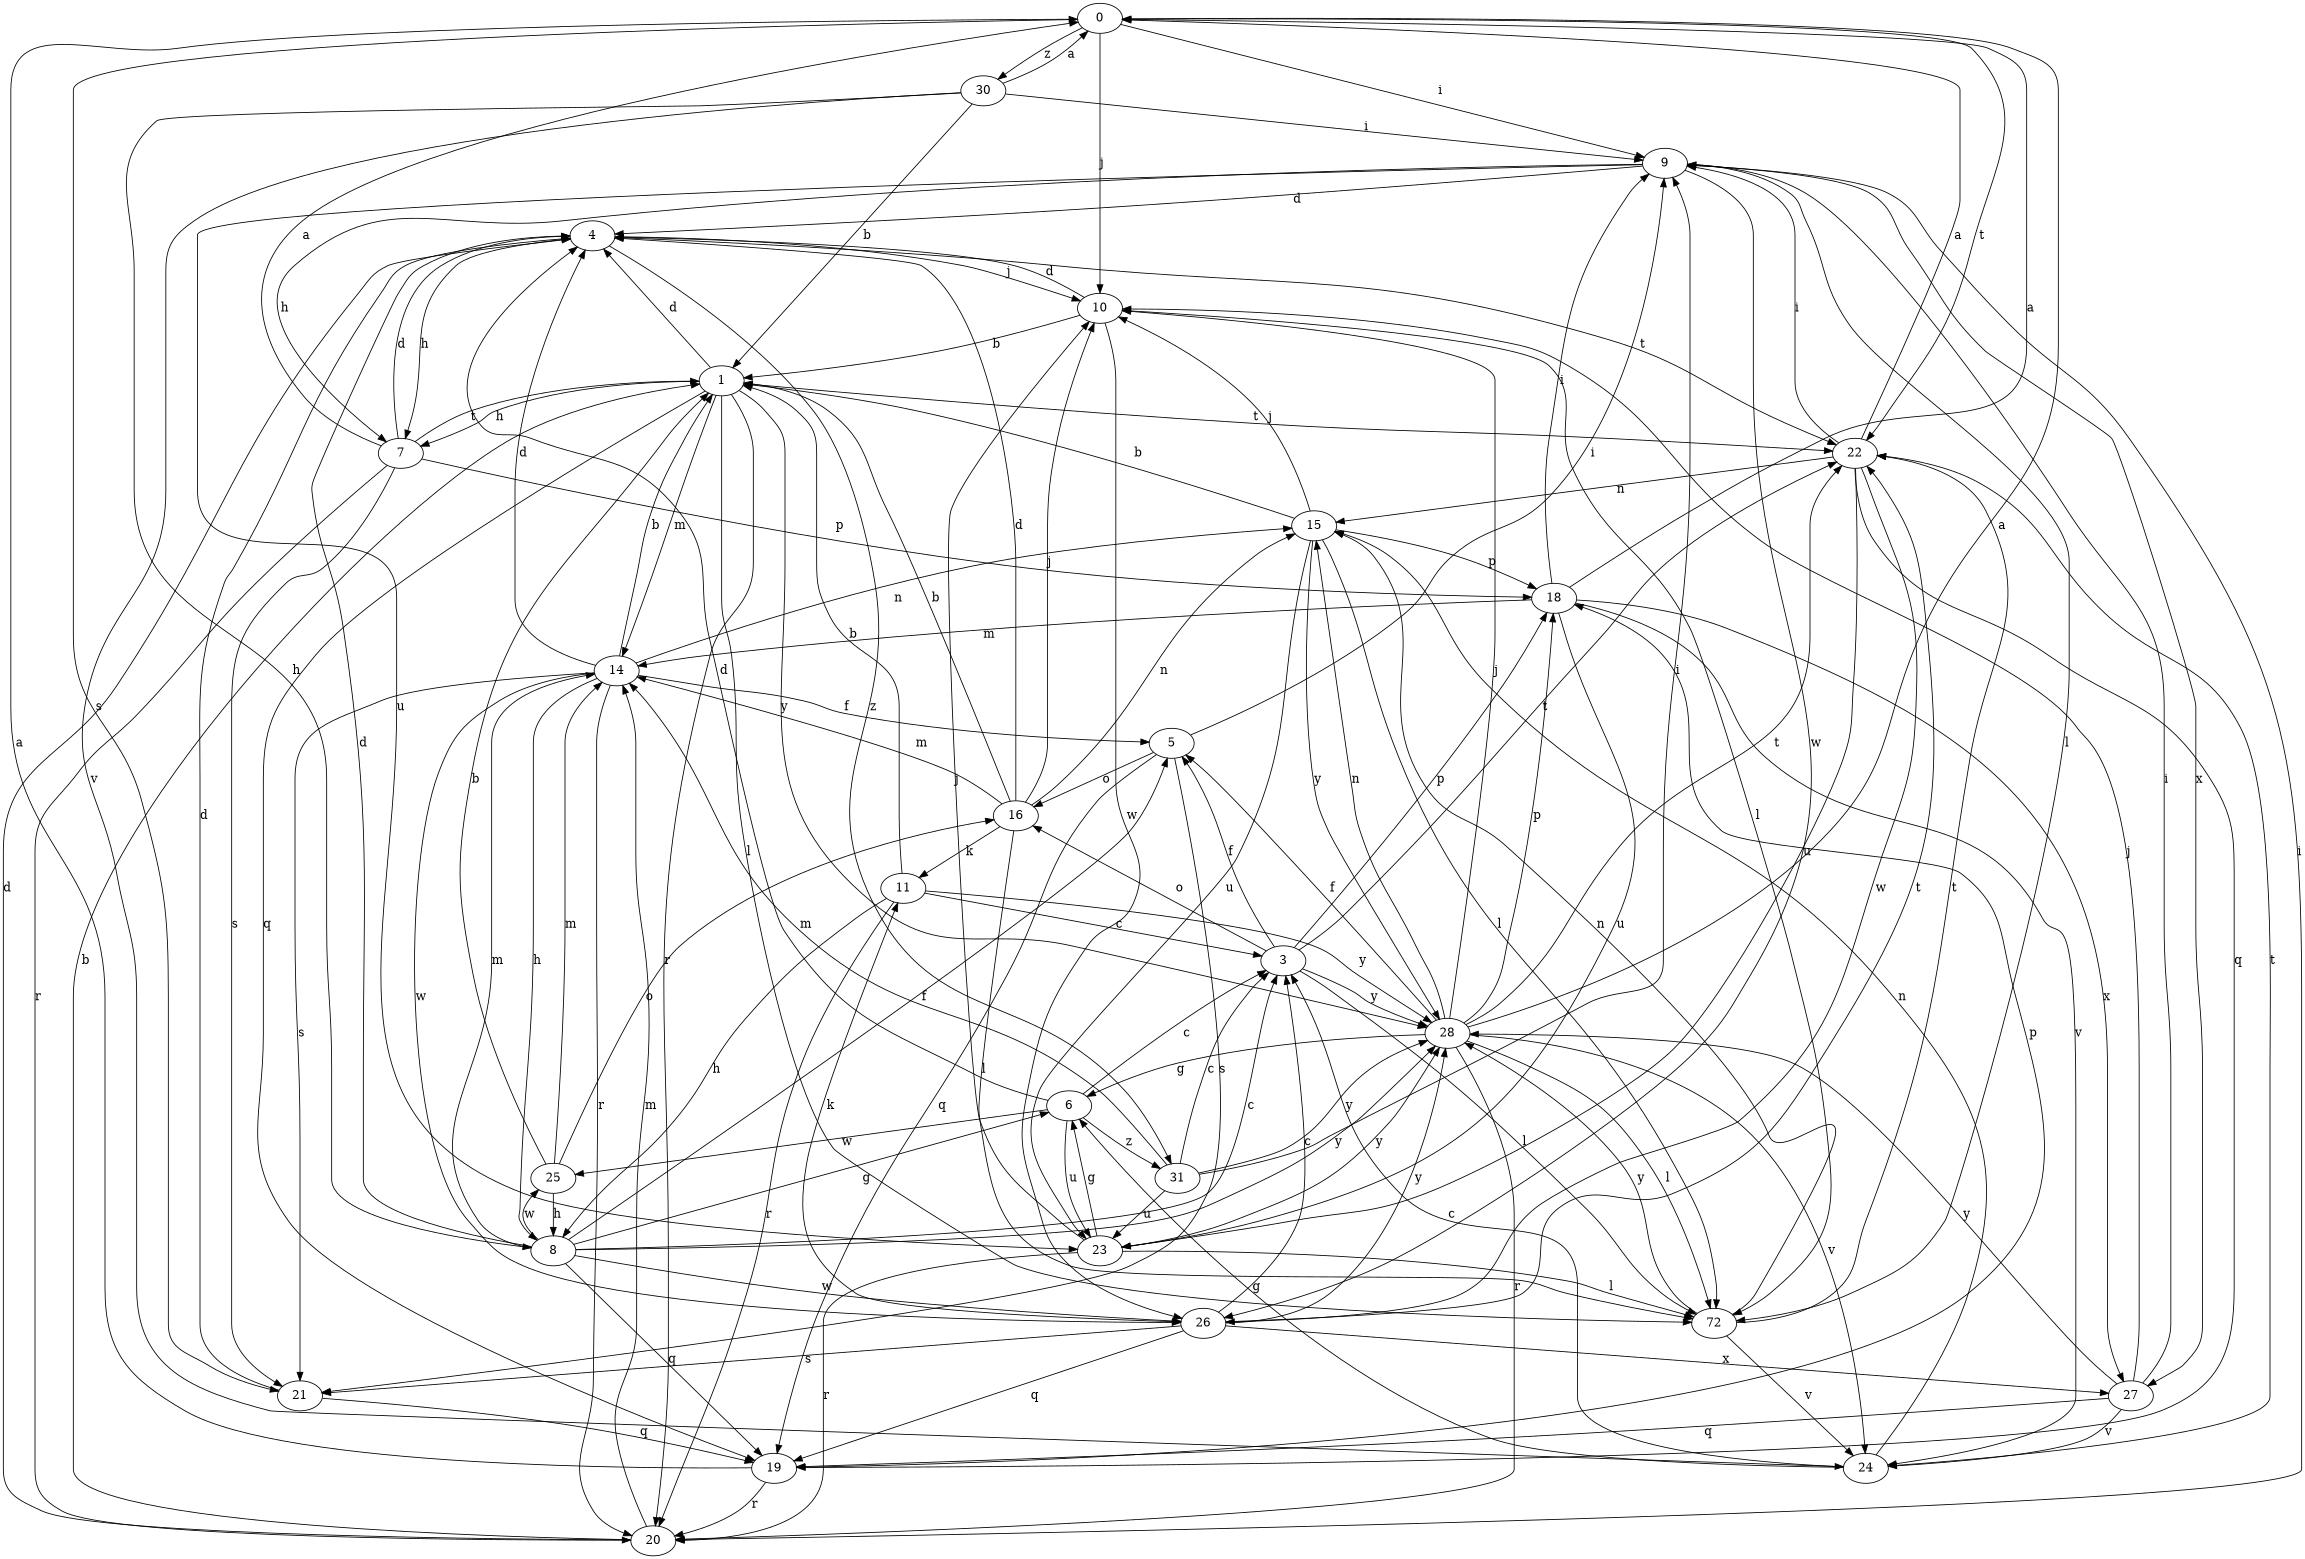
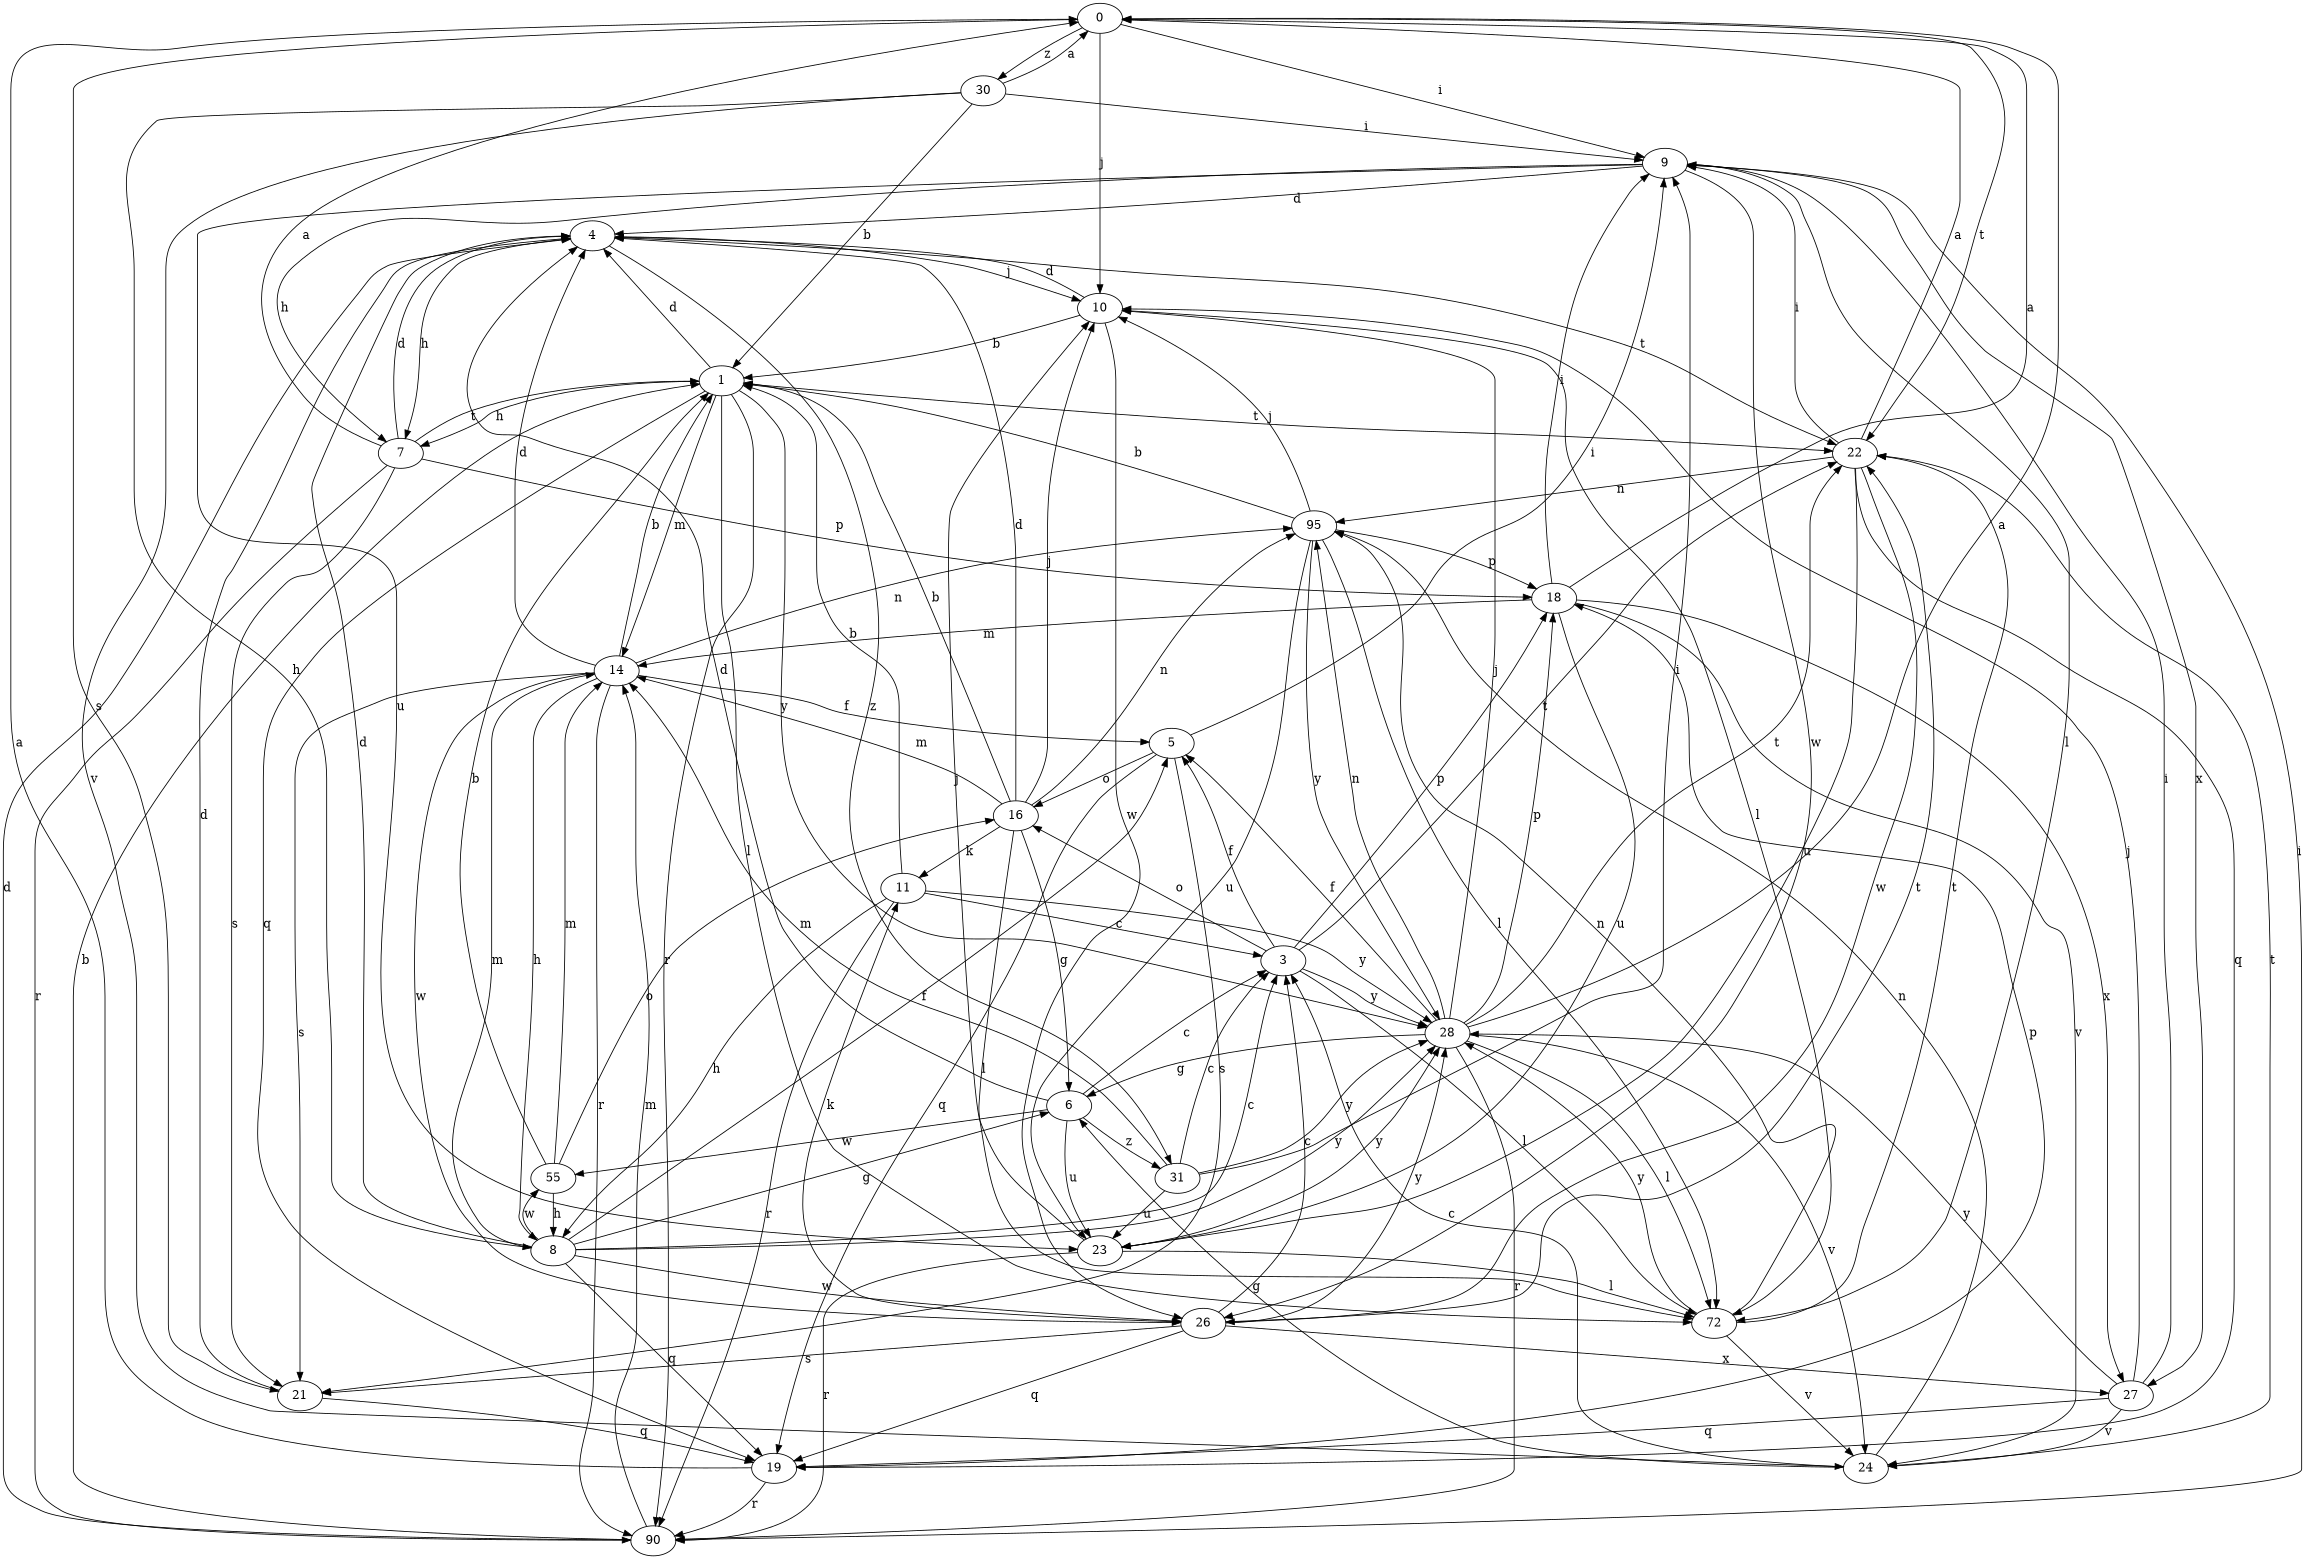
node "15": label "15" -> "95"
node "25": label "25" -> "55"
edge "23" -> "6": now "16" -> "6"
node "20": label "20" -> "90"
